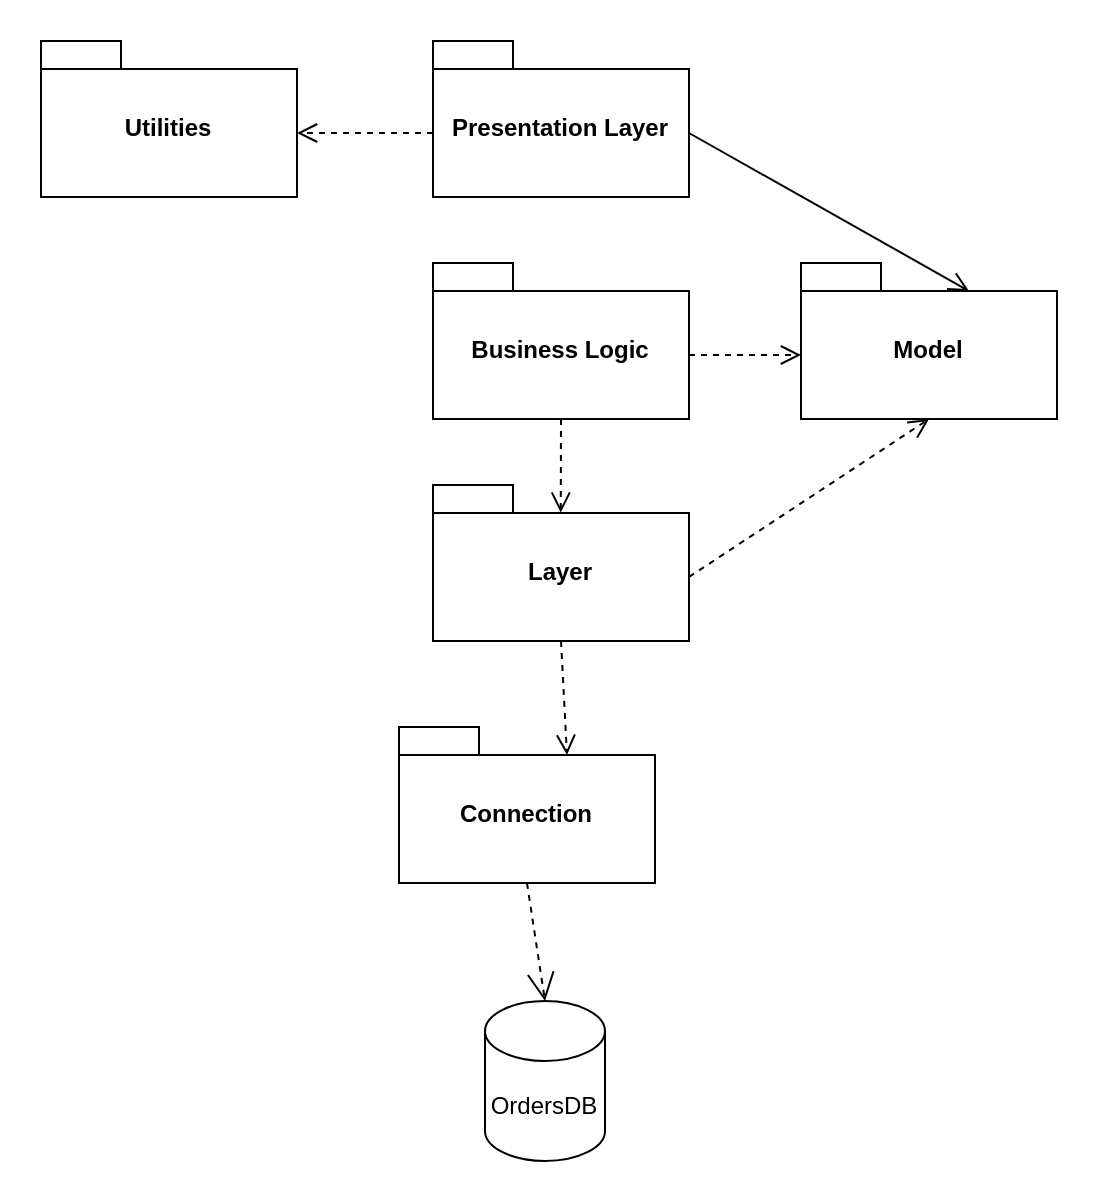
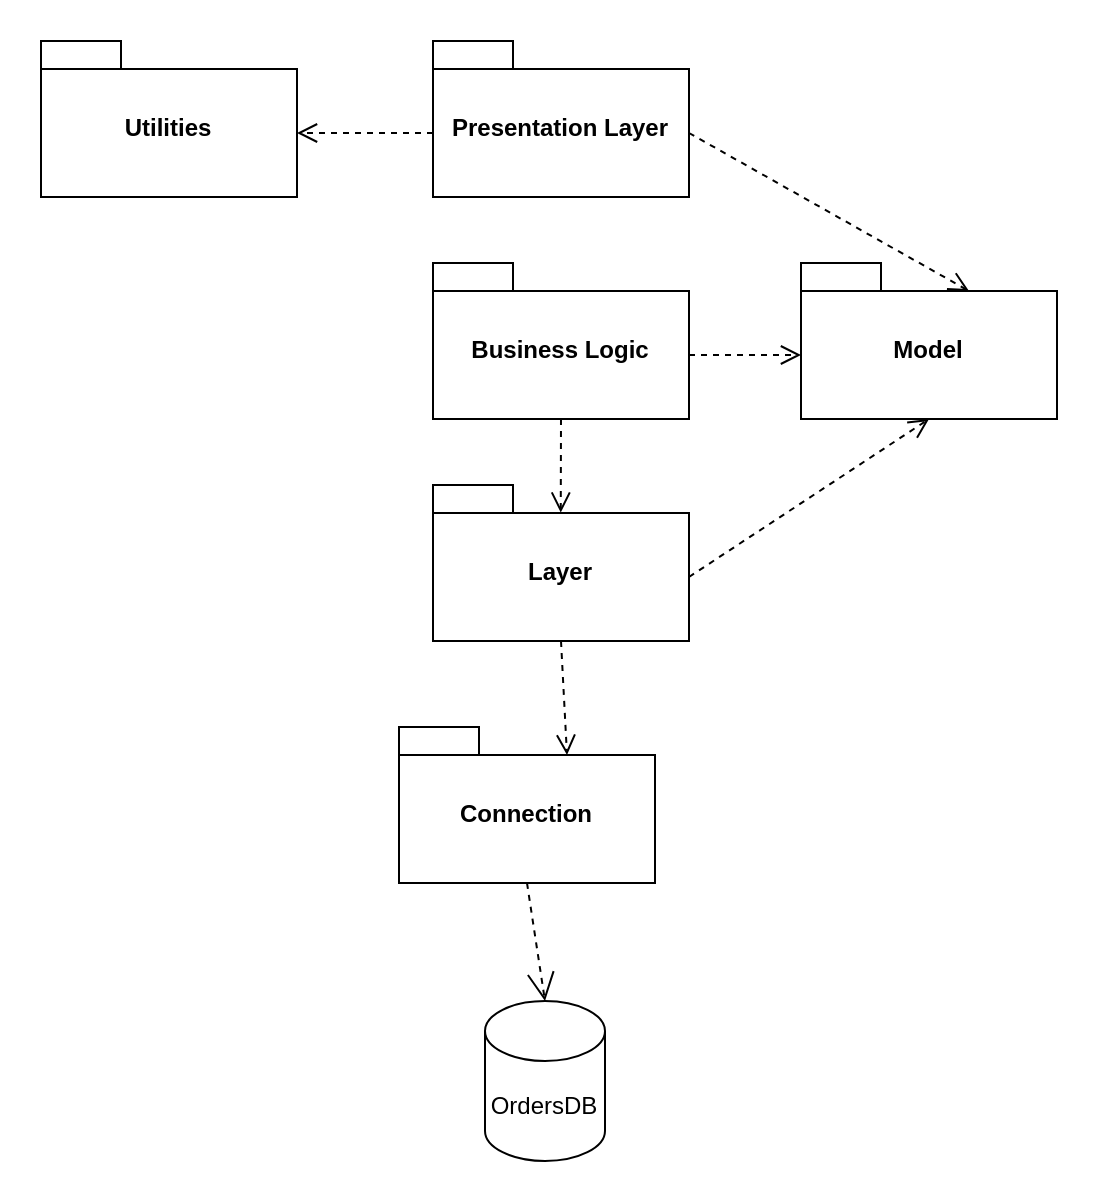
edge "Presentation Layer" -> "Model": style solid -> dashed
